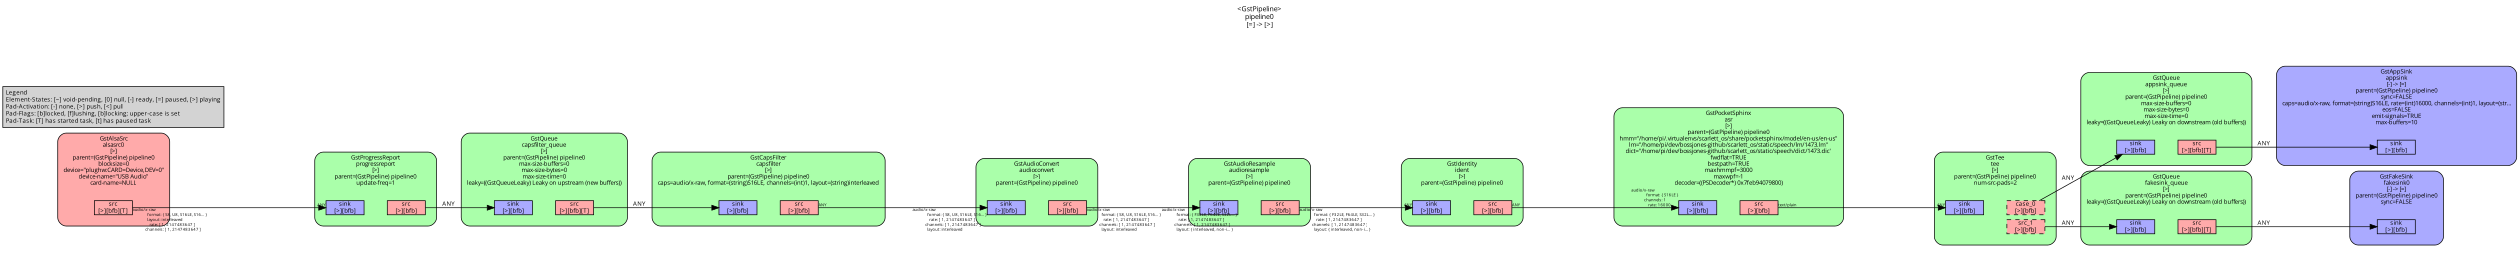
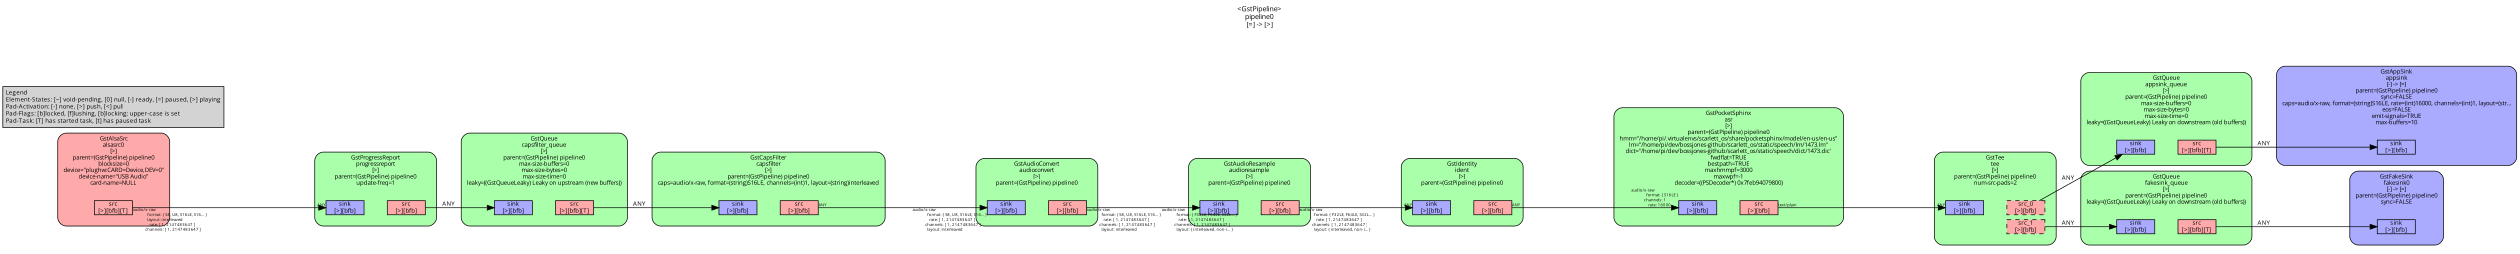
node "case_0 [>][bfb]": label "case_0 [>][bfb]" -> "src_0 [>][bfb]"
